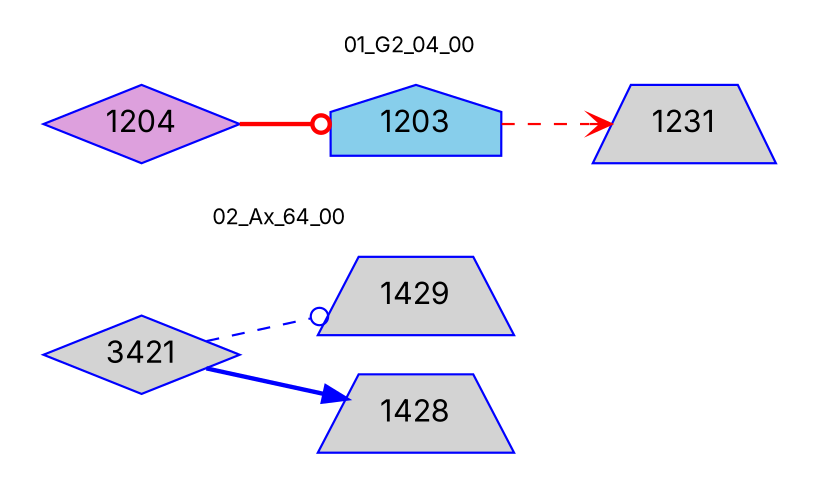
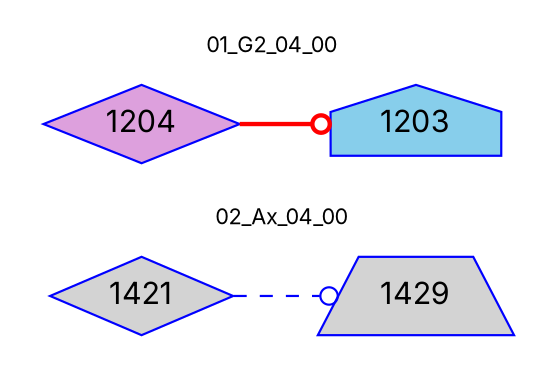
node "1231": removed
cluster "02_Ax_64_00": label "02_Ax_64_00" -> "02_Ax_04_00"
node "3421": label "3421" -> "1421"
node "1428": removed
